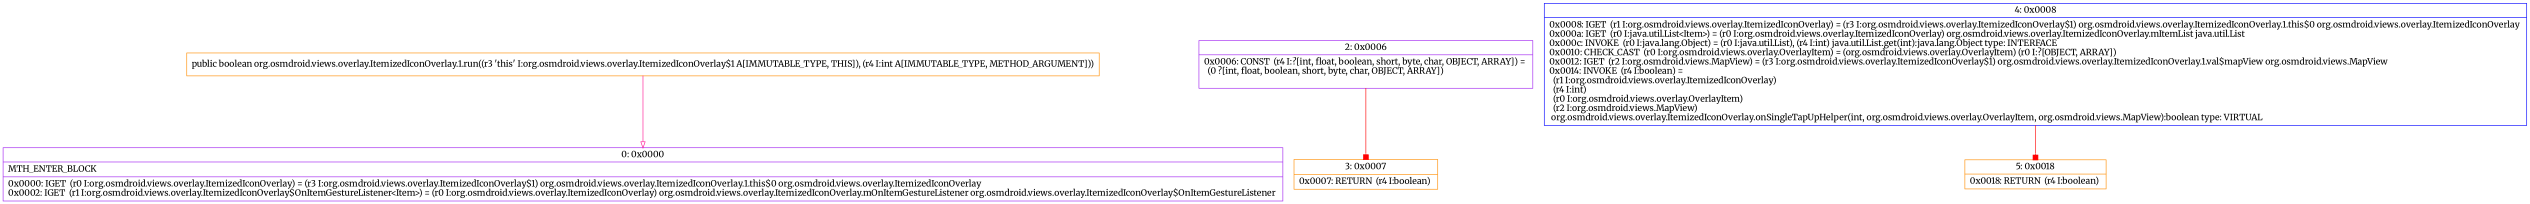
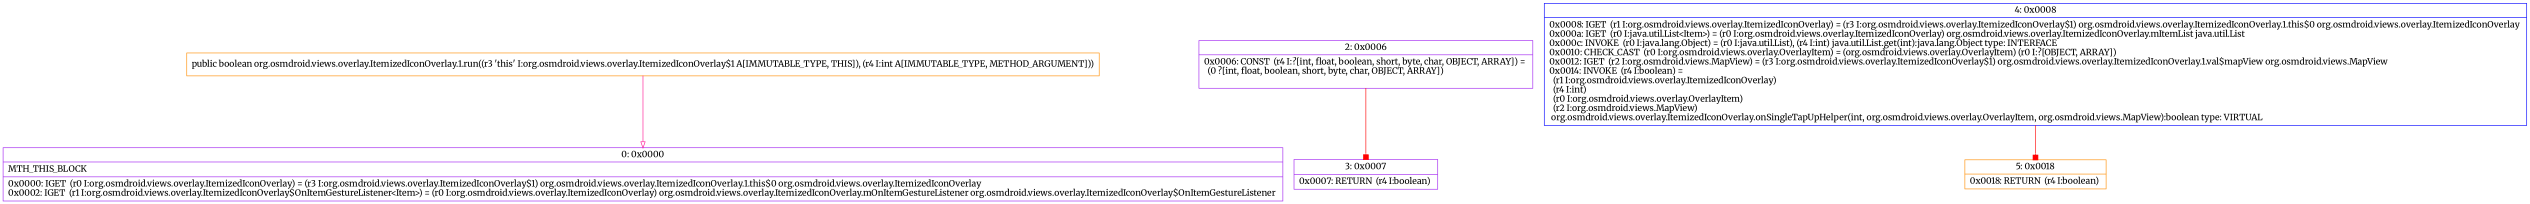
node "0: 0x0000": text "MTH_ENTER_BLOCK" -> "MTH_THIS_BLOCK"
node "3: 0x0007": color darkorange -> purple
